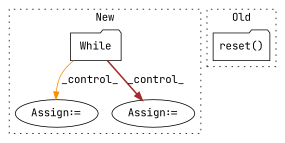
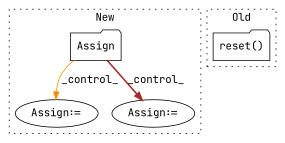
node "While": label "While" -> "Assign"
